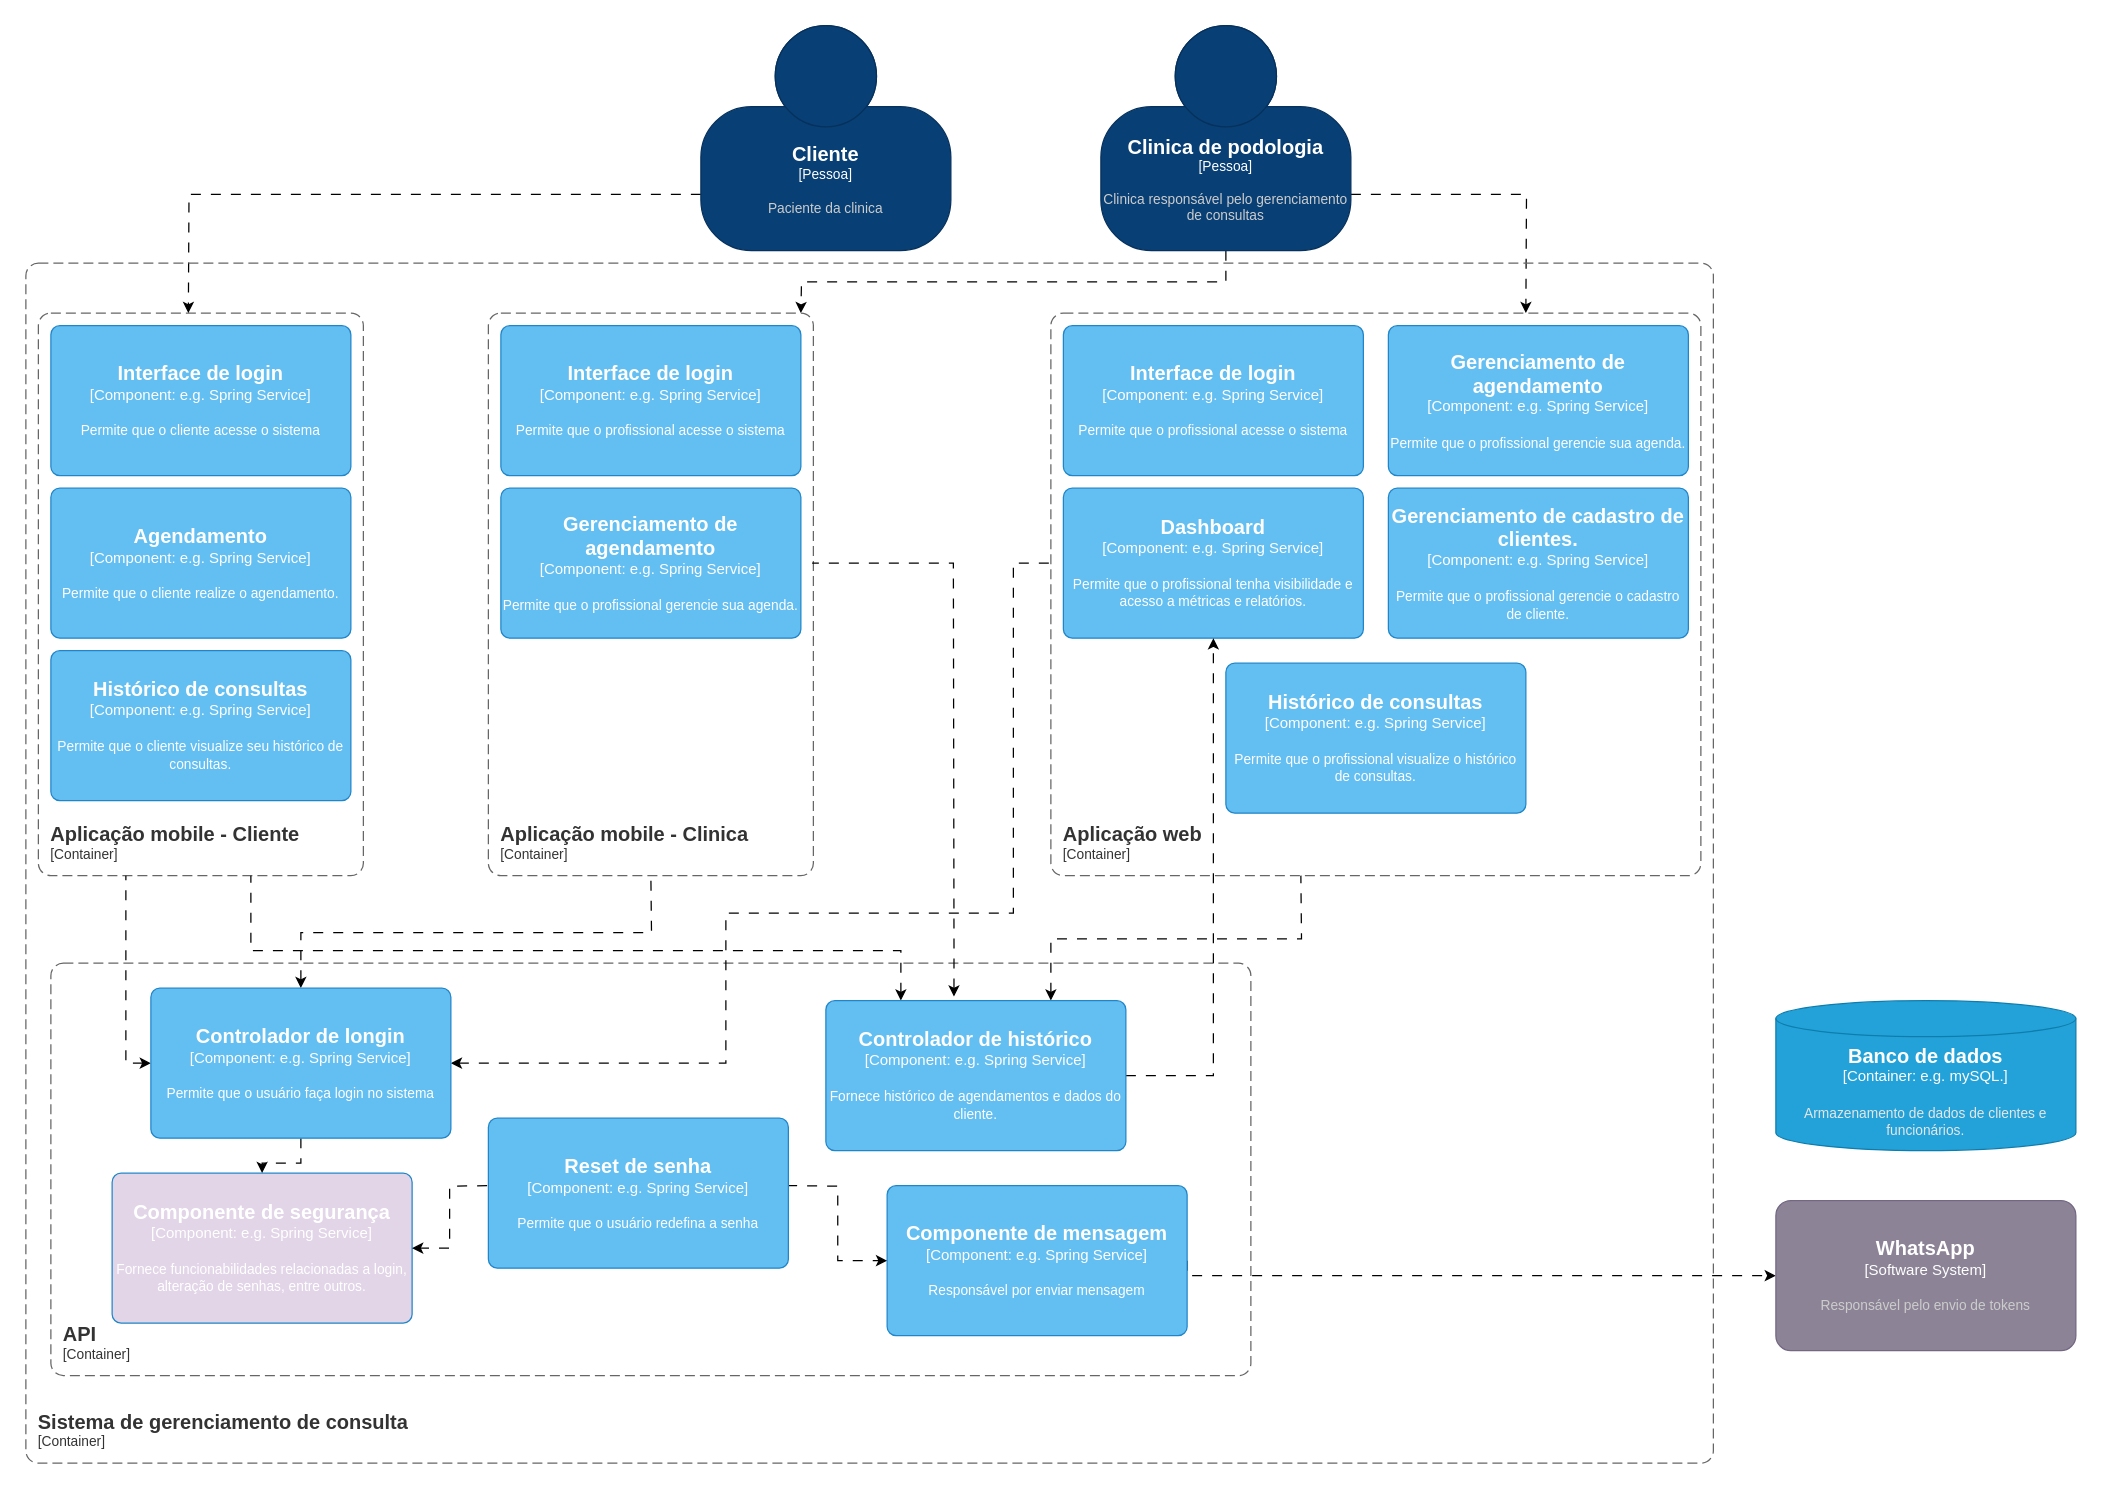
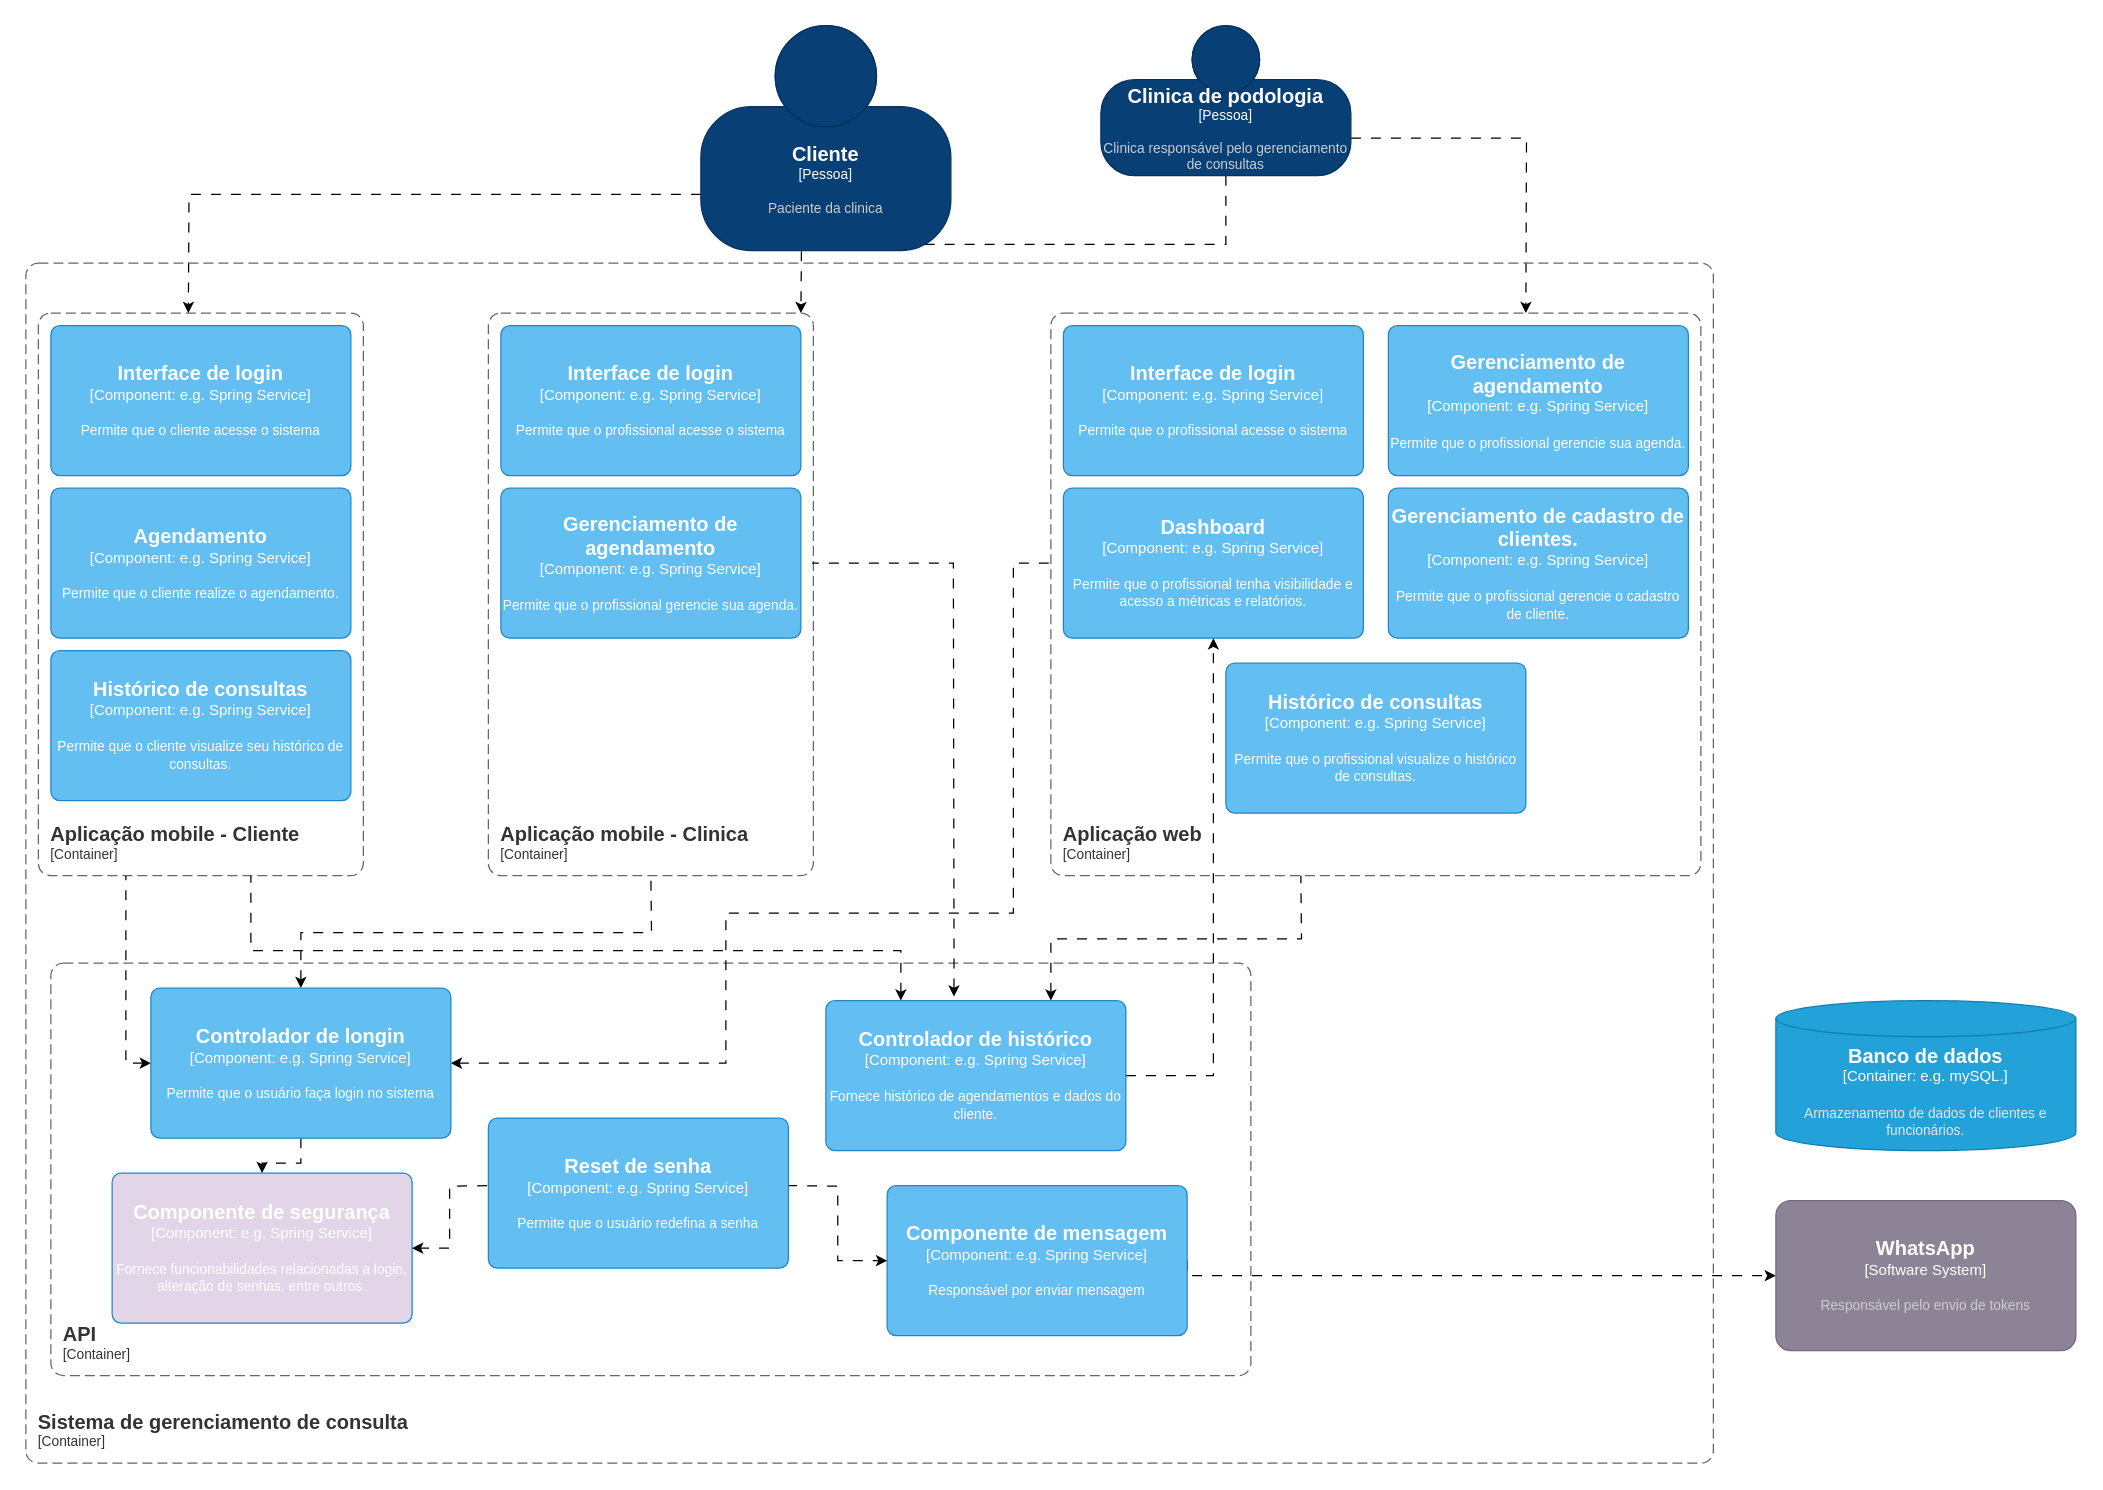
node "Clinica de podologia [Pessoa] Clinica responsável pelo gerenciamento de consultas": size 250x225 -> 250x150
